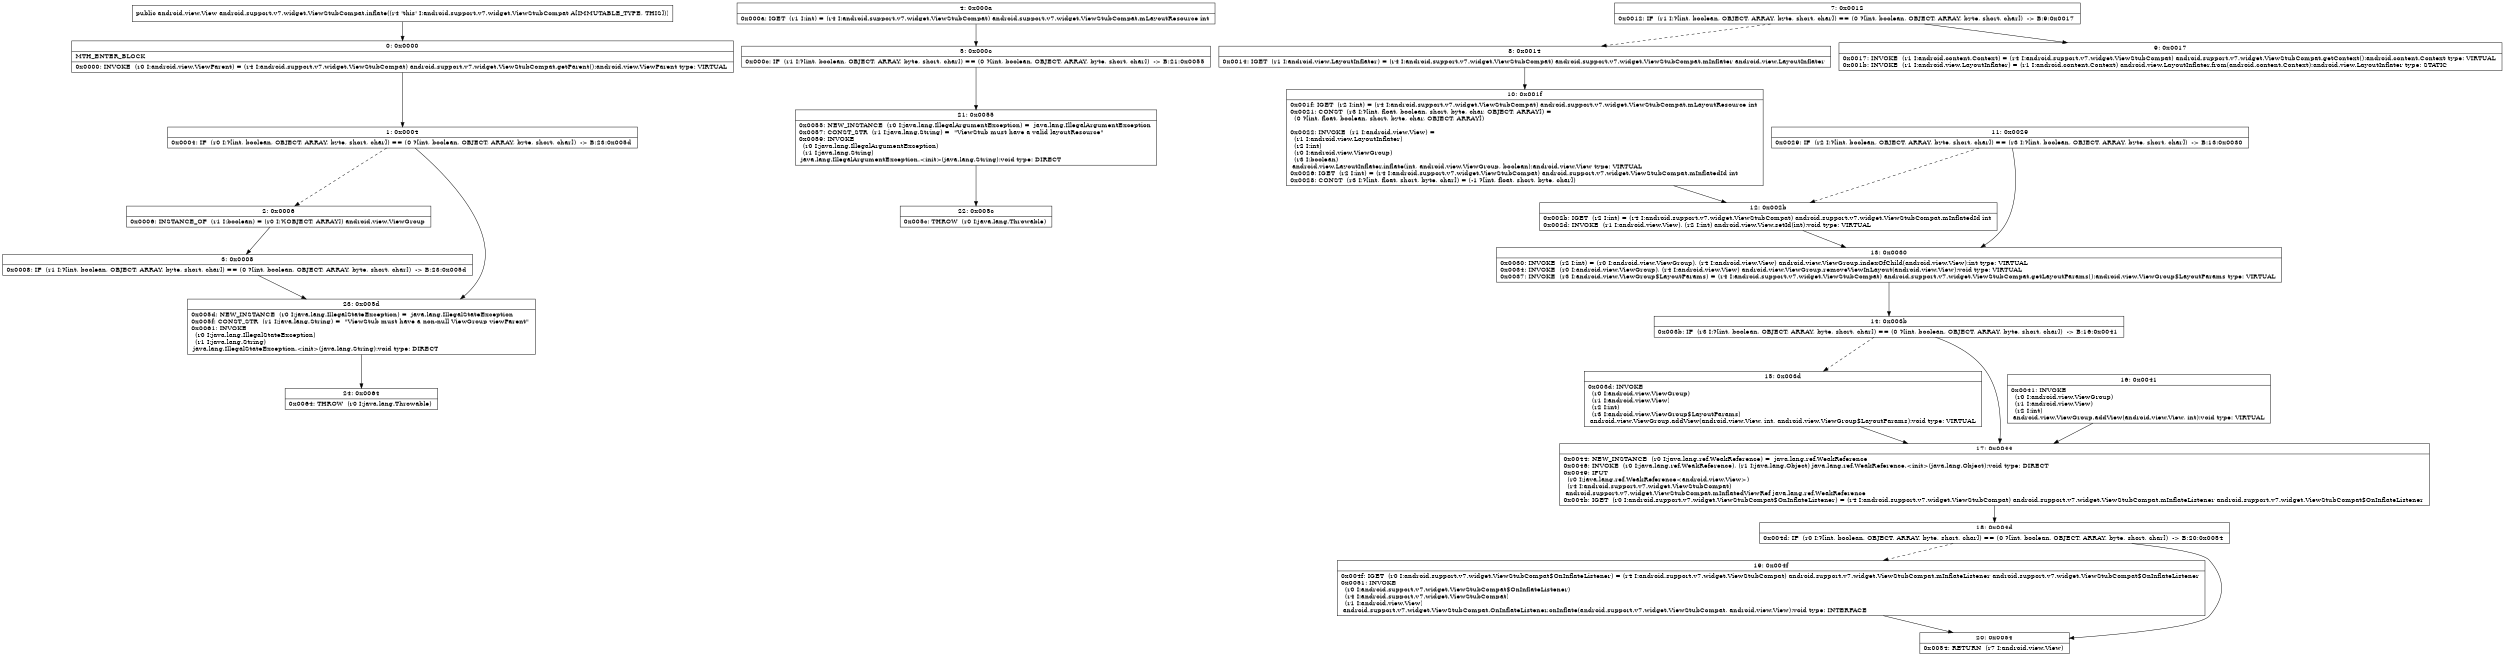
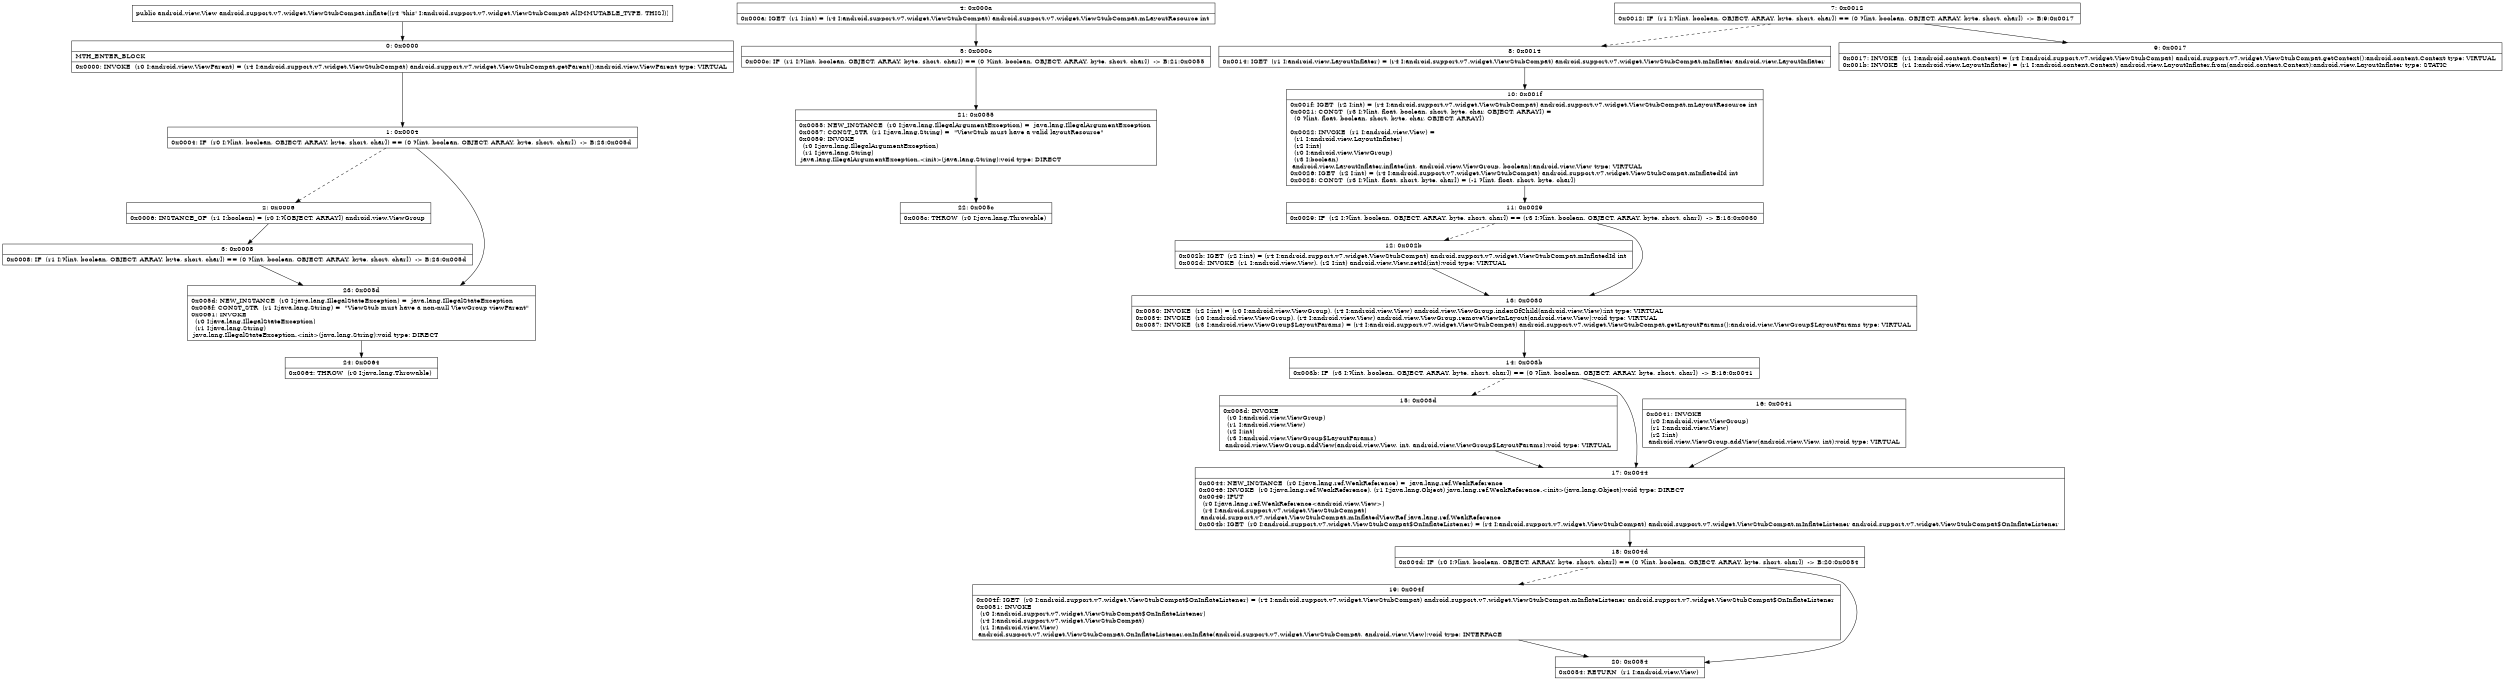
edge "10: 0x001f" -> "12: 0x002b": now "10: 0x001f" -> "11: 0x0029"
node "20: 0x0054": text "0x0054: RETURN  (r7 I:android.view.View)" -> "0x0054: RETURN  (r1 I:android.view.View)"
